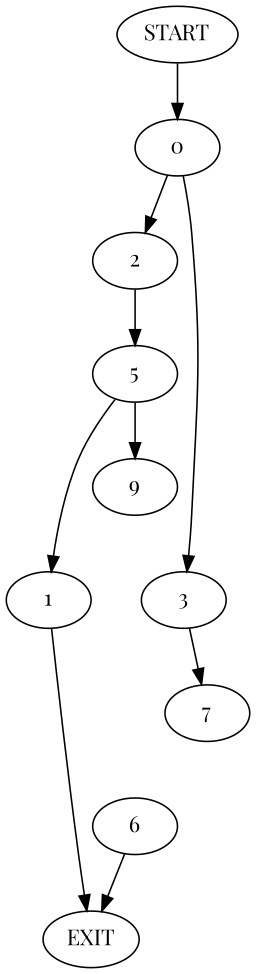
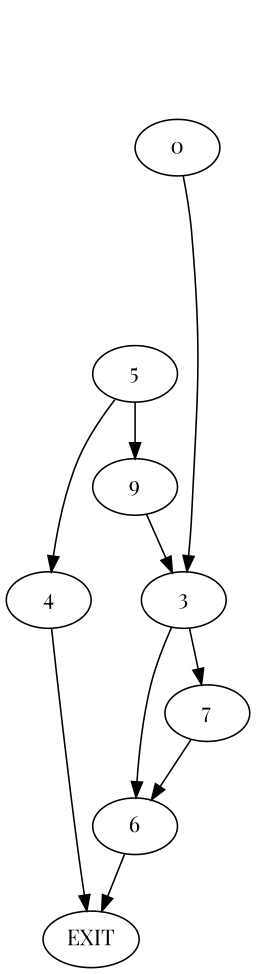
node "START": removed
node "2": removed
edge "9" -> "3": added
node "1": label "1" -> "4"
edge "3" -> "6": added
edge "7" -> "6": added
